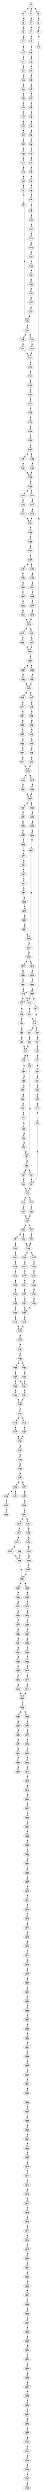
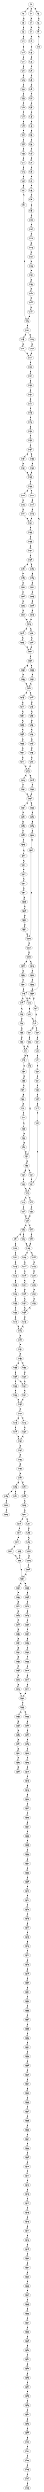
edge "S362" -> "S363": added, label "G"
